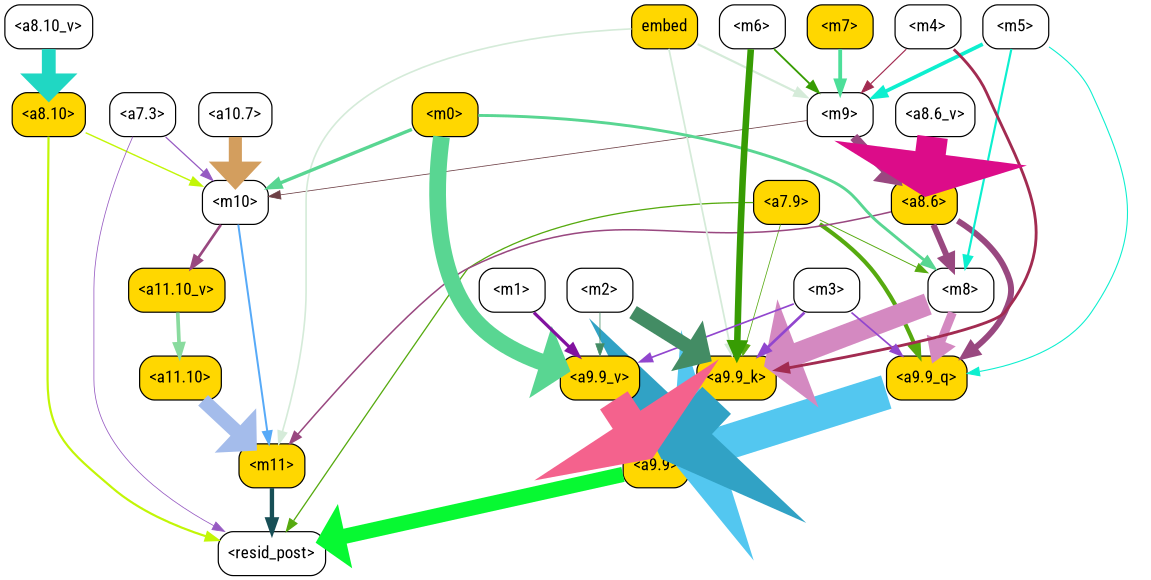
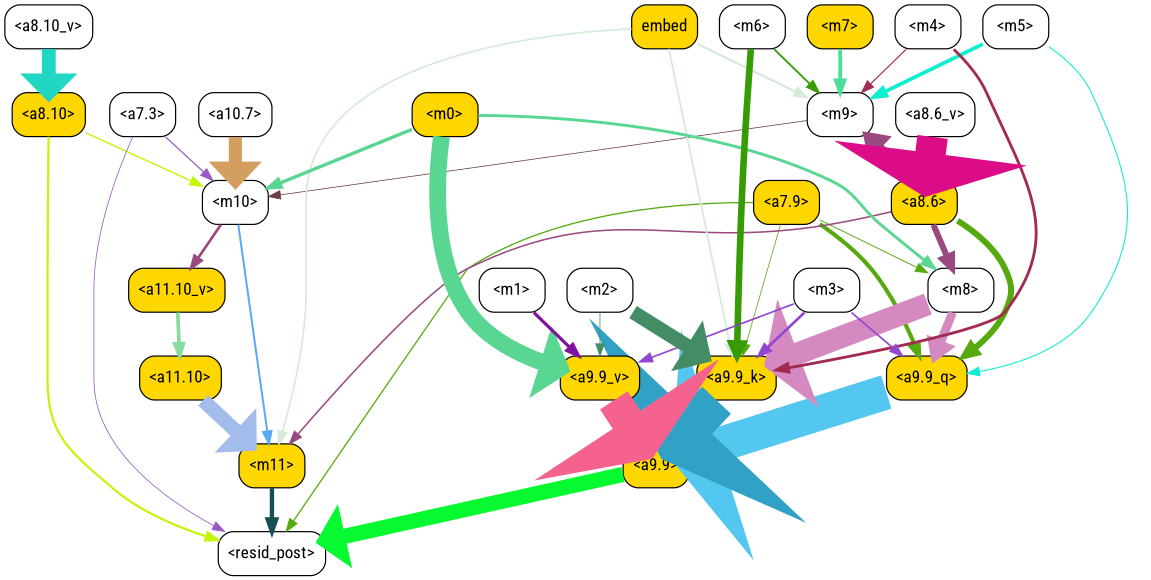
edge "<m5>" -> "<m8>": removed
edge "<m9>" -> "<a8.6>": reversed
edge "<a8.6>" -> "<a9.9_q>": color #994880 -> #56aa0f
